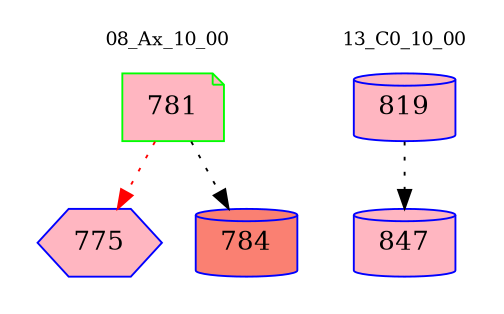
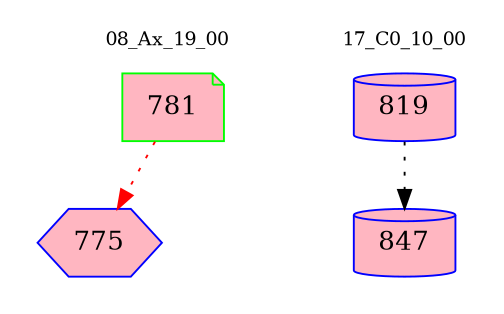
cluster "08_Ax_10_00": label "08_Ax_10_00" -> "08_Ax_19_00"
cluster "13_C0_10_00": label "13_C0_10_00" -> "17_C0_10_00"
node "784": removed
